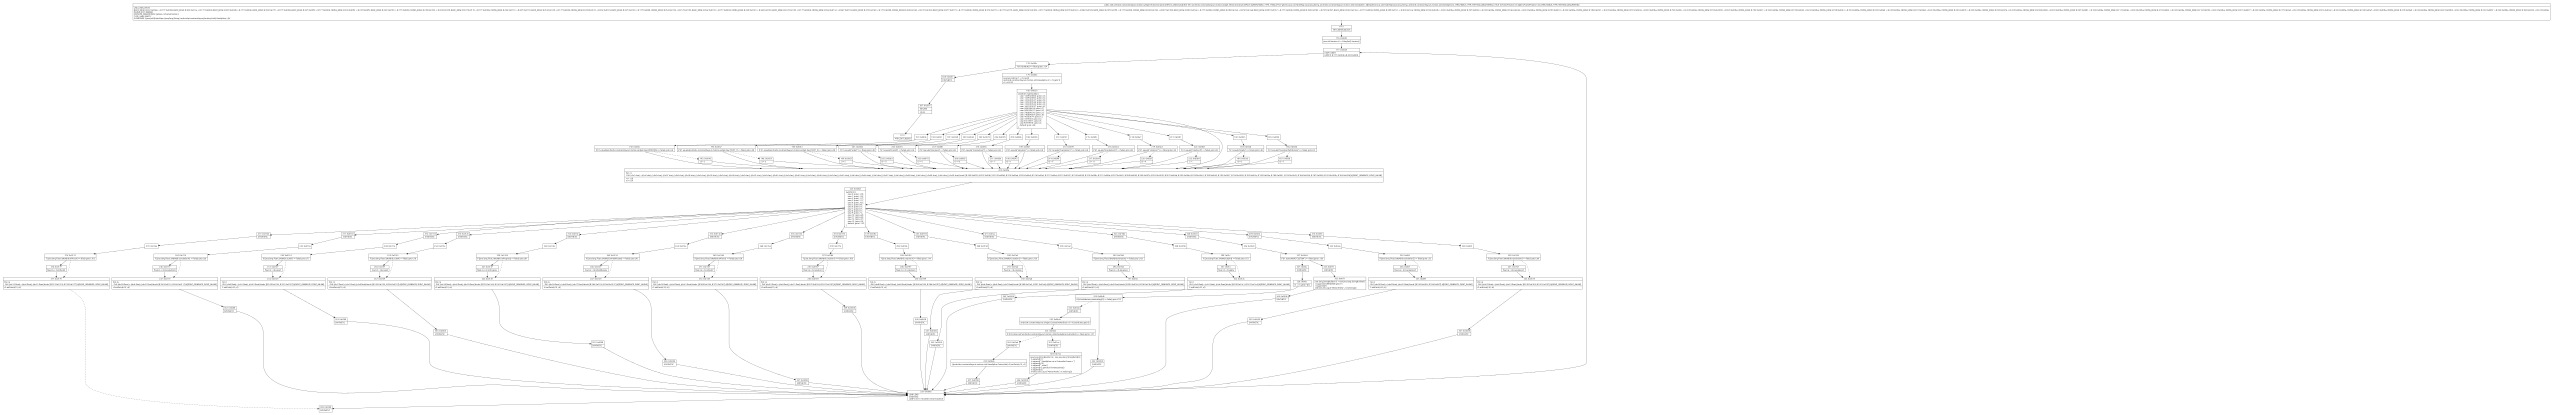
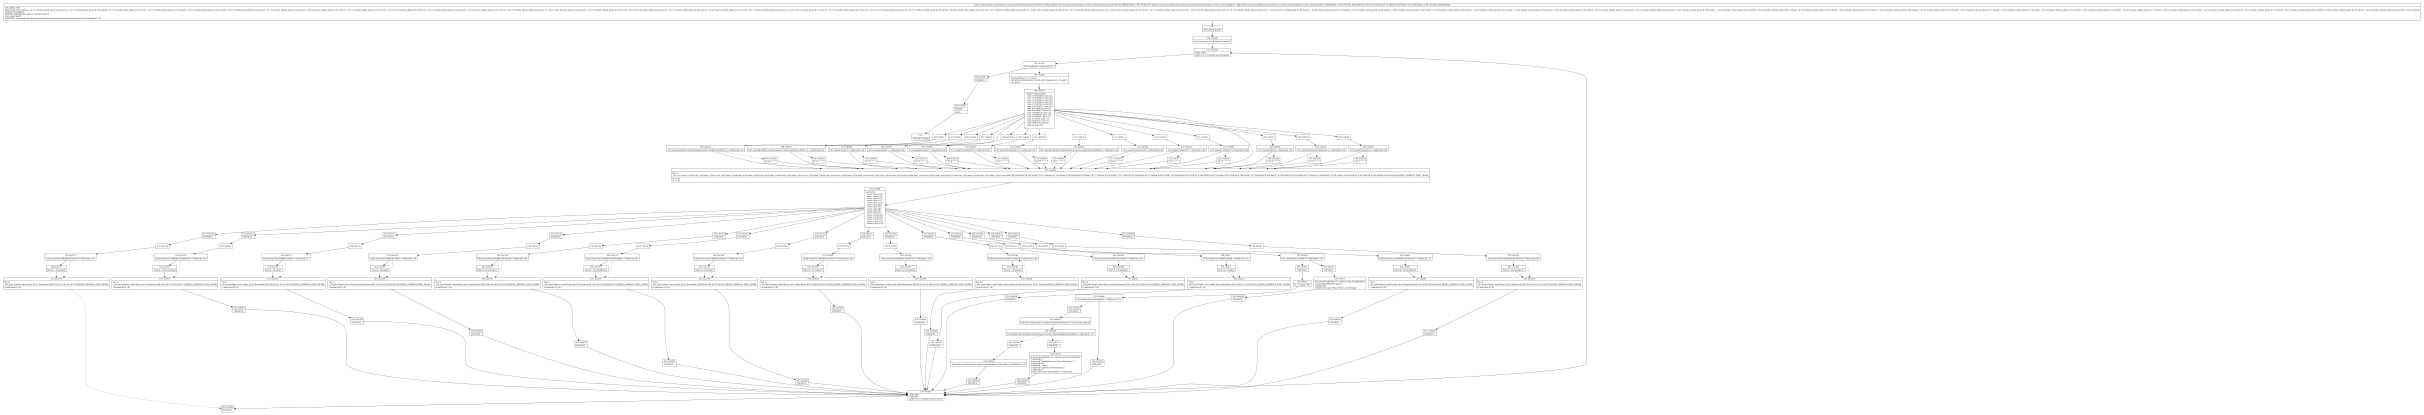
edge "180: 0x0020" -> "191: 0x0046": now "180: 0x0020" -> "207: 0x0081"
edge "289: 0x01a3" -> "292: 0x01a8": reversed
